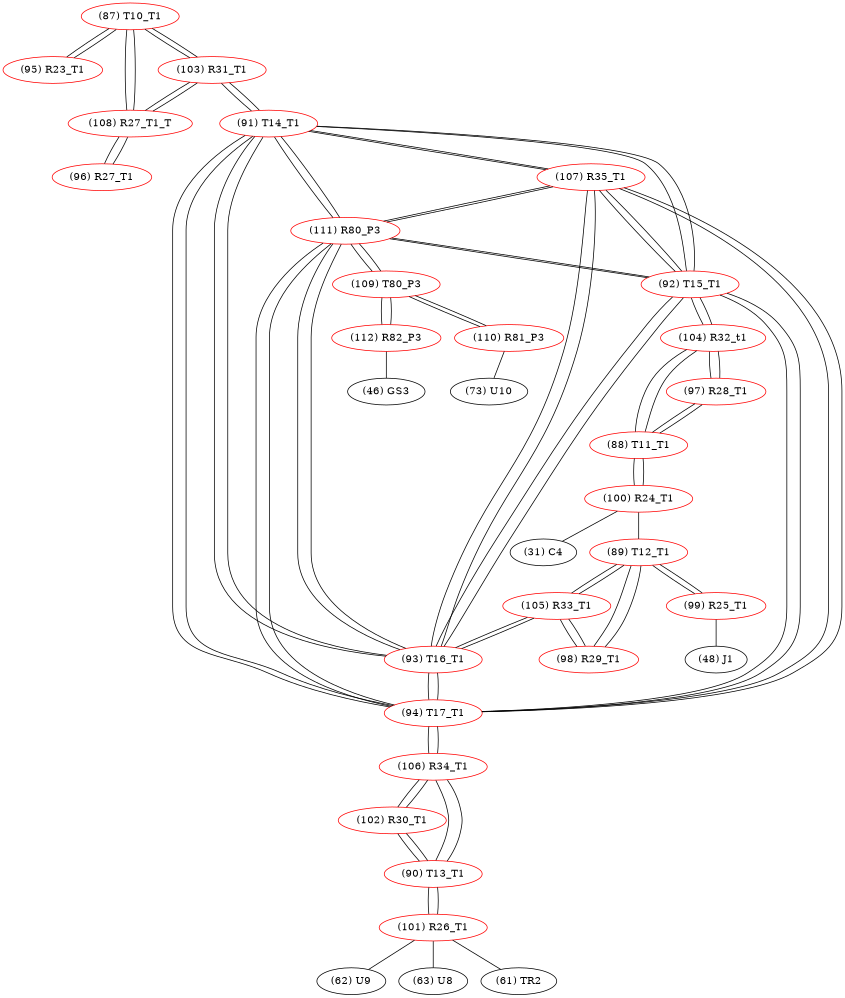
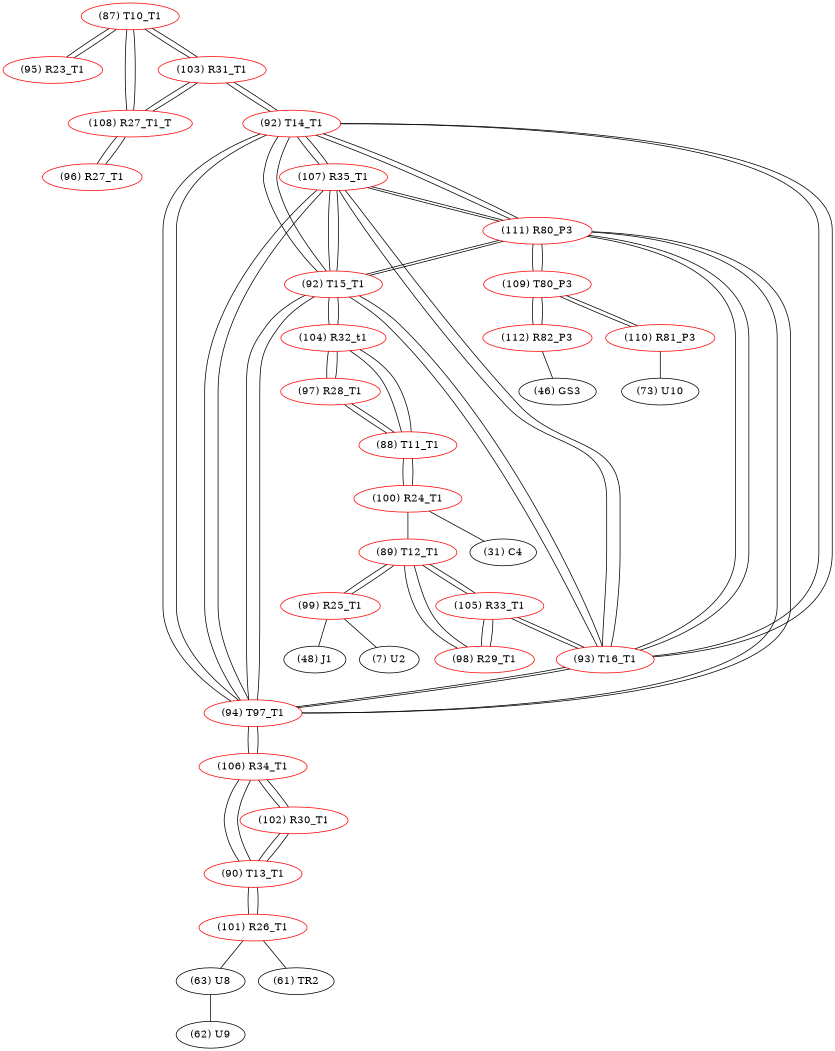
node "(91) T14_T1": label "(91) T14_T1" -> "(92) T14_T1"
node "(7) U2": added
node "(94) T17_T1": label "(94) T17_T1" -> "(94) T97_T1"
edge "(101) R26_T1" -- "(62) U9": now "(63) U8" -- "(62) U9"
